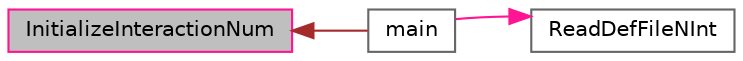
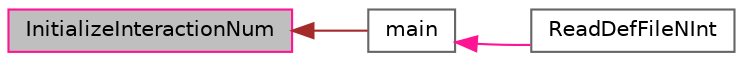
edge "main" -> "ReadDefFileNInt": reversed
